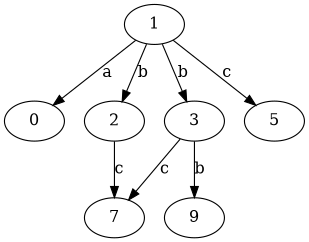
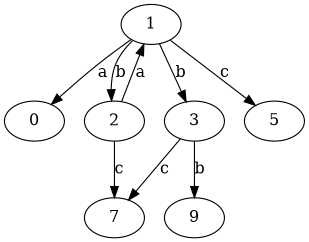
edge "2" -> "1": added, label "a"
